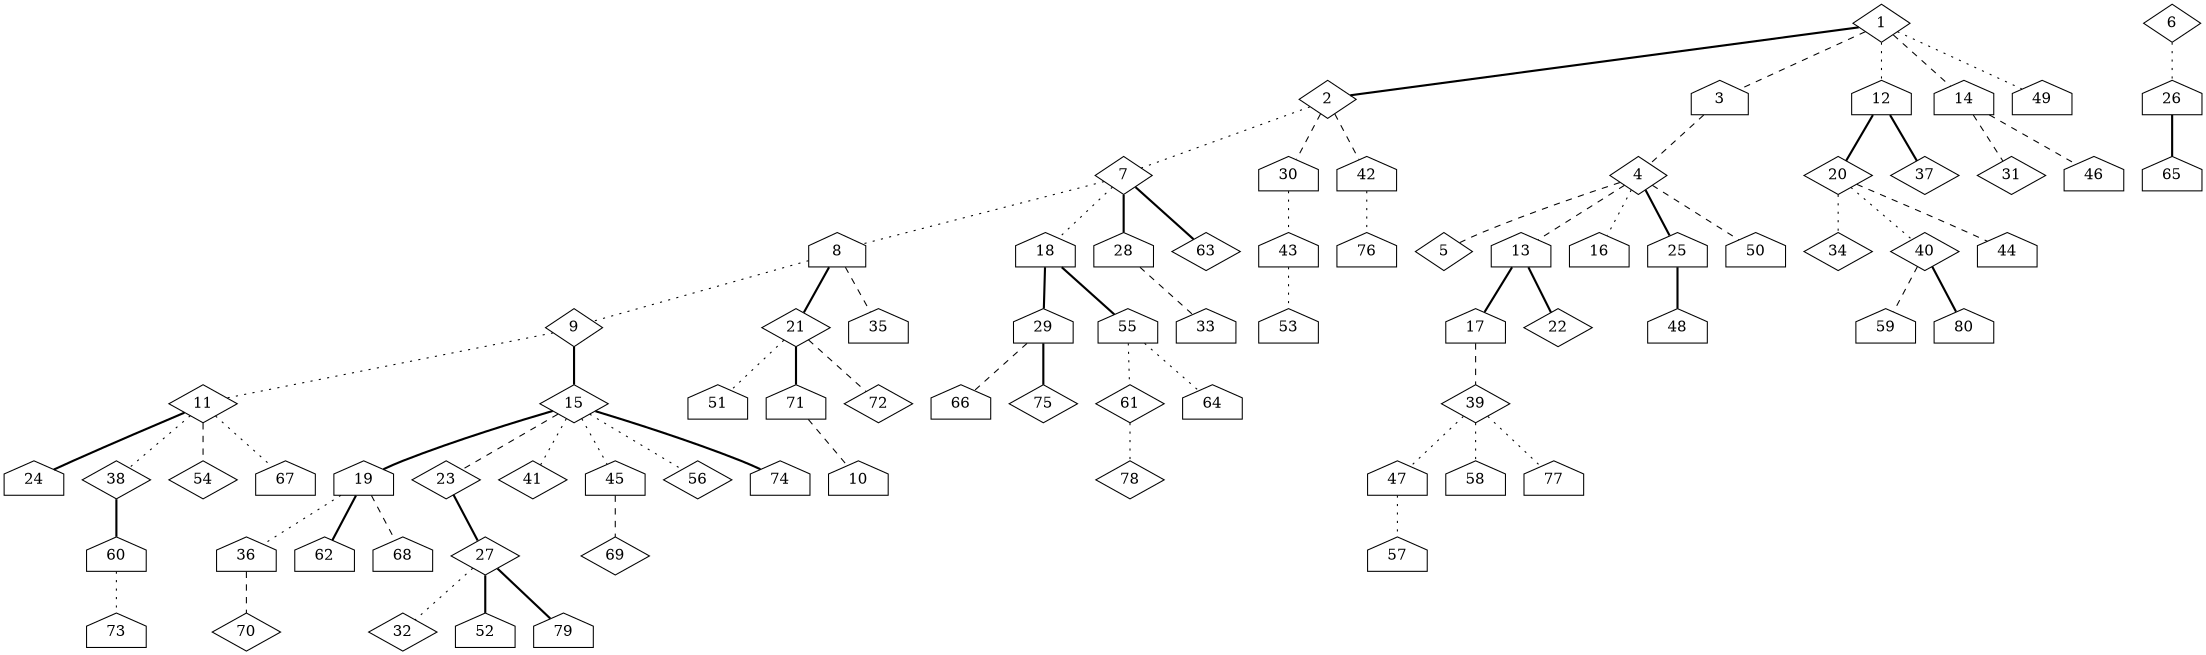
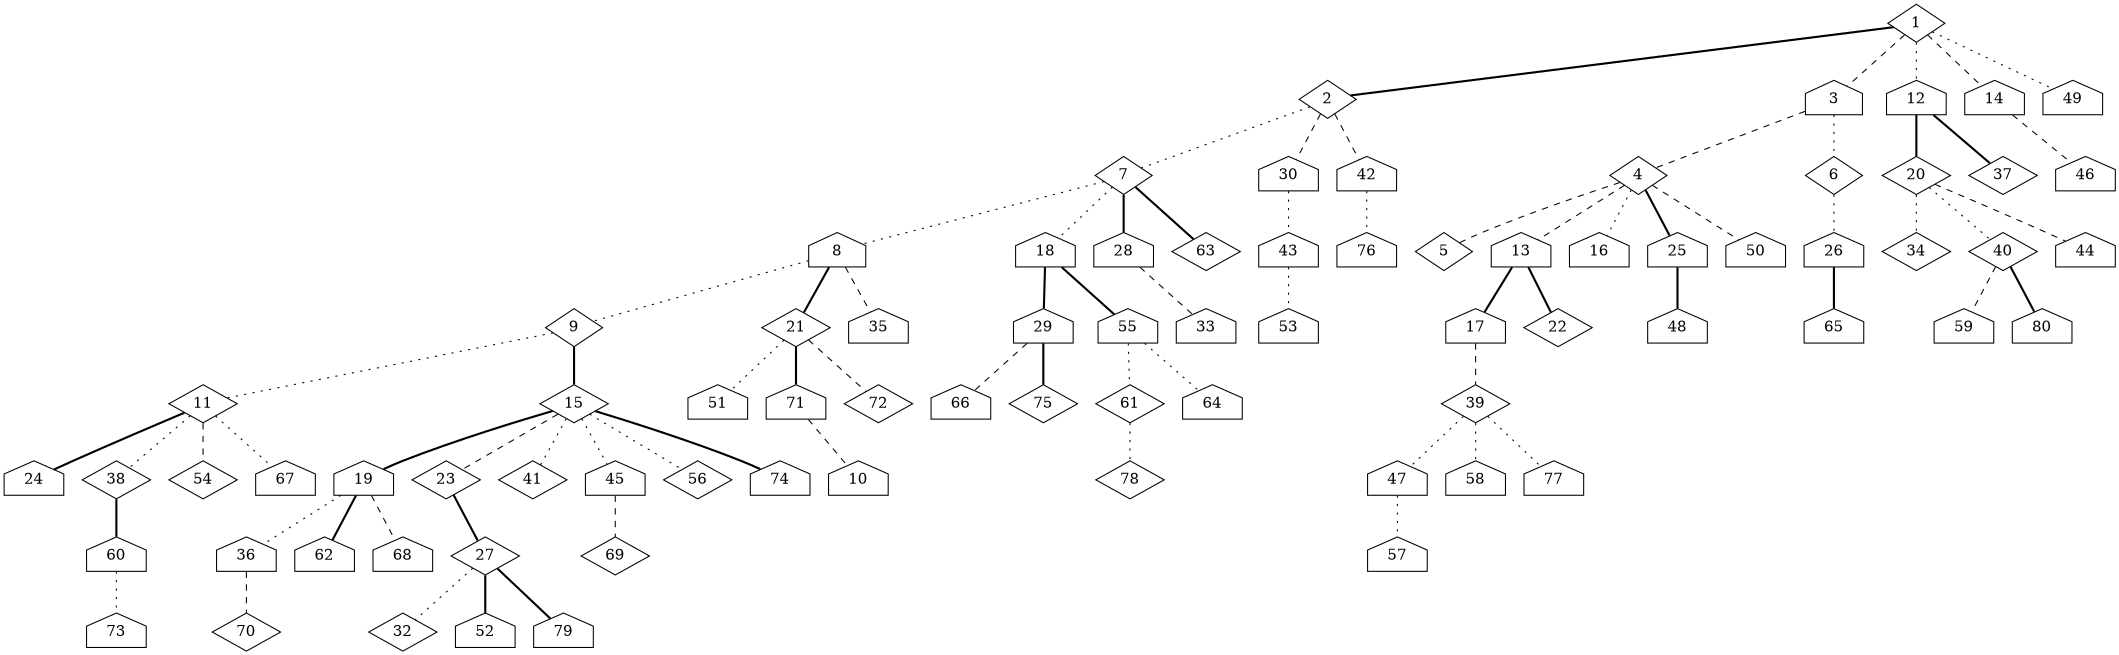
edge "3" -- "6": added
node "31": removed
